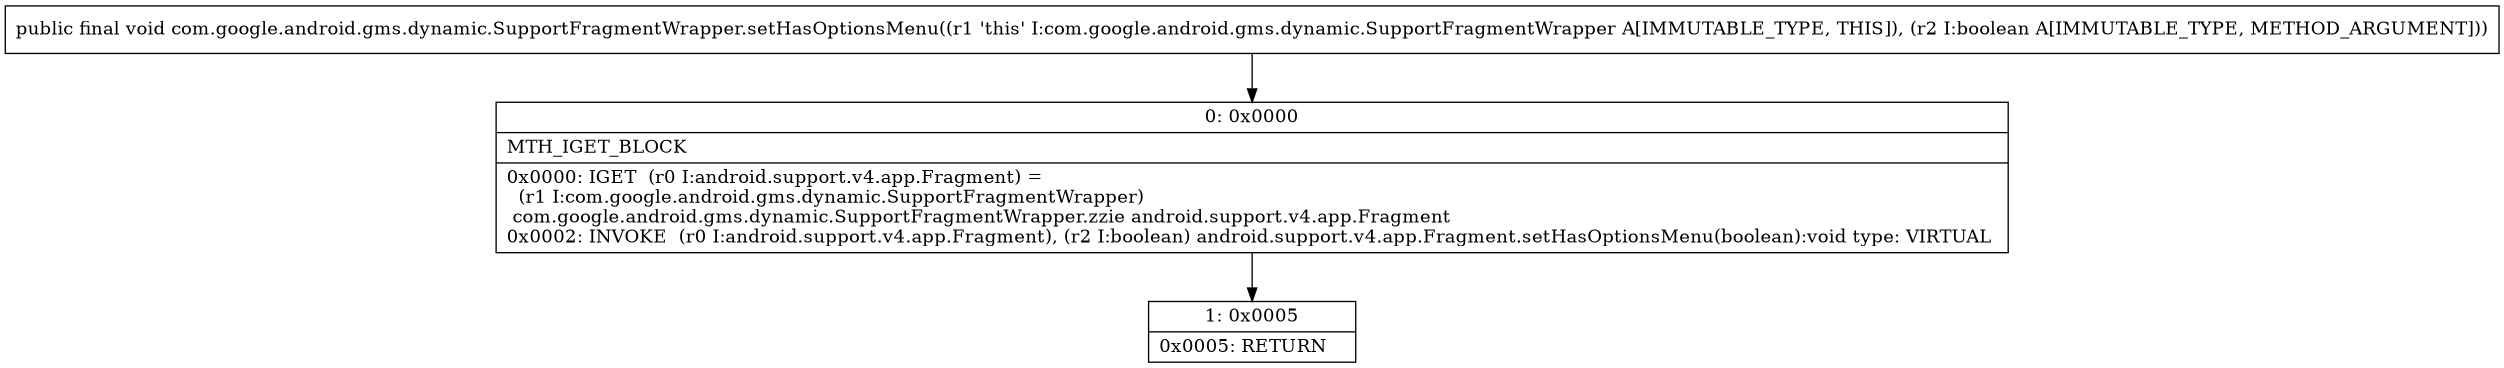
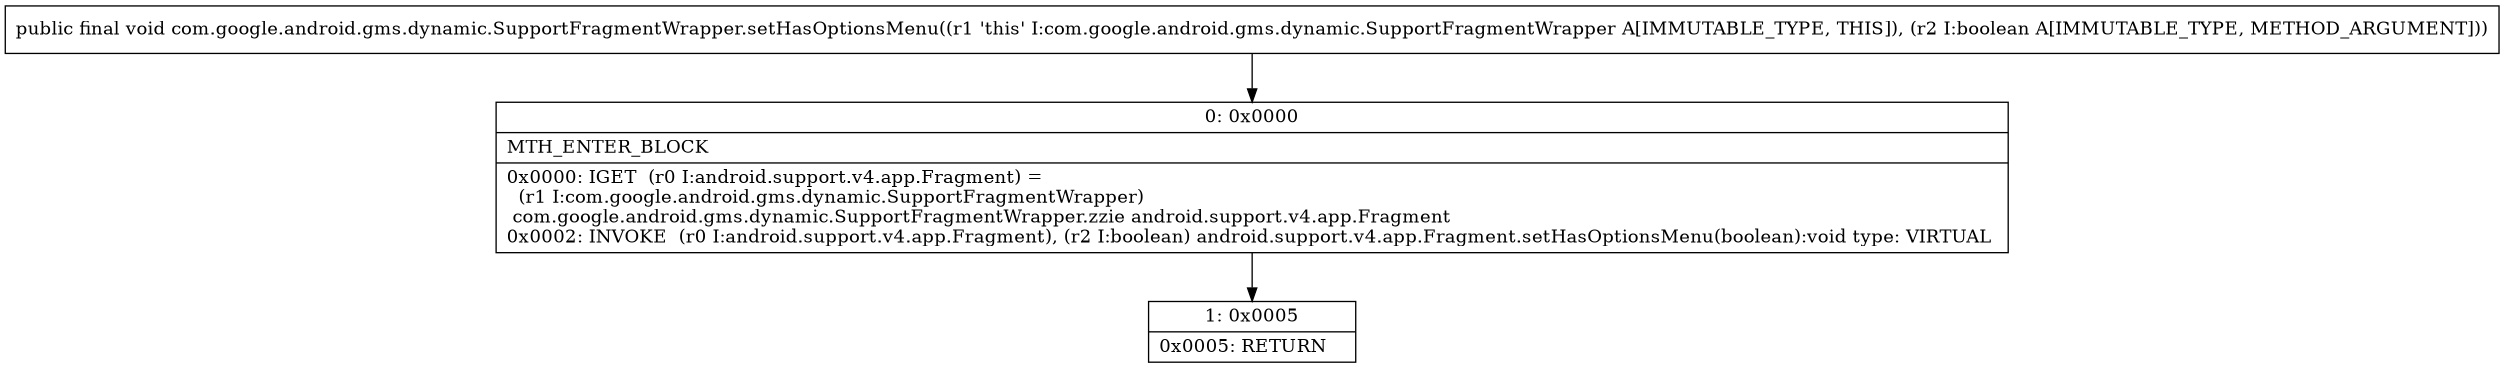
node "0: 0x0000": text "MTH_IGET_BLOCK" -> "MTH_ENTER_BLOCK"
